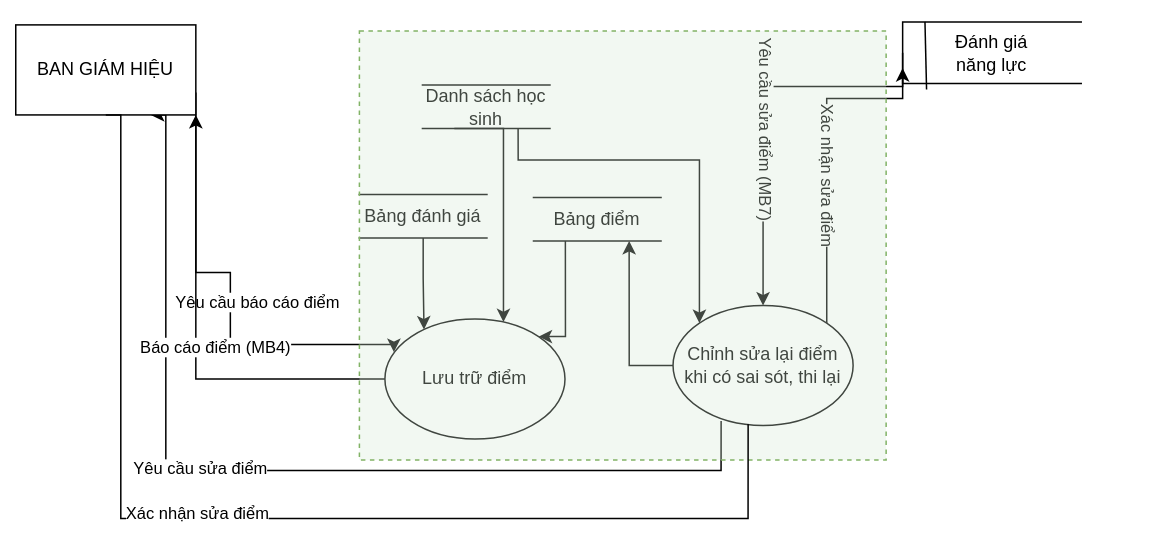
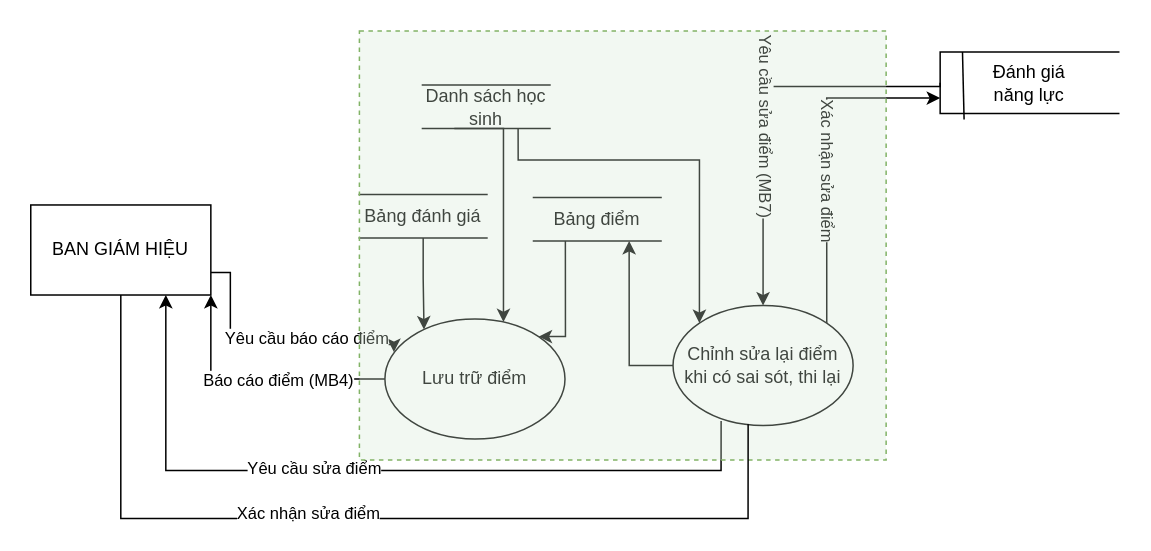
node "Đánh giá năng lực": moved (992, 53) -> (1029, 83)
node "BAN GIÁM HIỆU": moved (106, 70) -> (121, 250)
